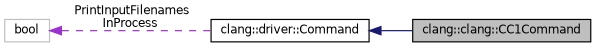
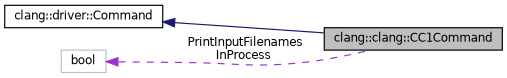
edge "clang::driver::Command" -> "bool": now "clang::clang::CC1Command" -> "bool"
